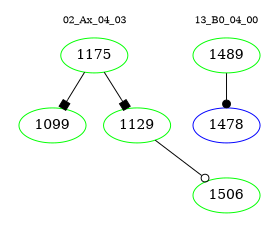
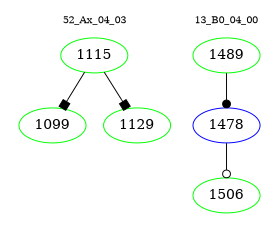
cluster "02_Ax_04_03": label "02_Ax_04_03" -> "52_Ax_04_03"
node "1175": label "1175" -> "1115"
edge "1129" -> "1506": now "1478" -> "1506"
